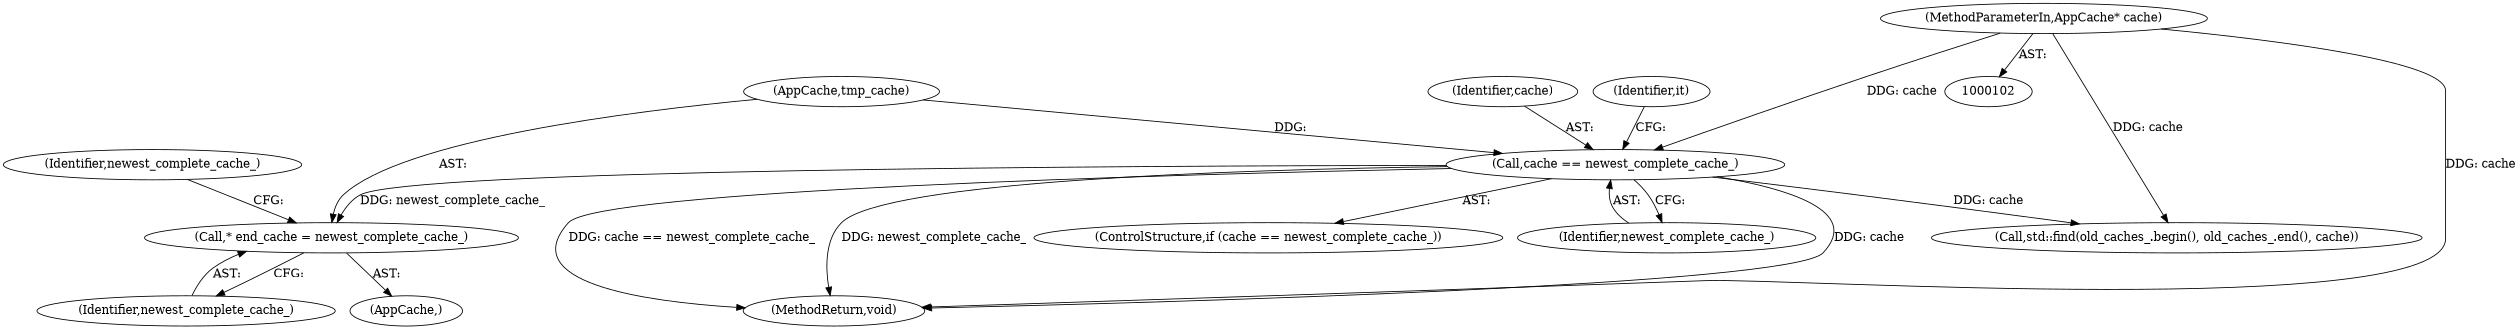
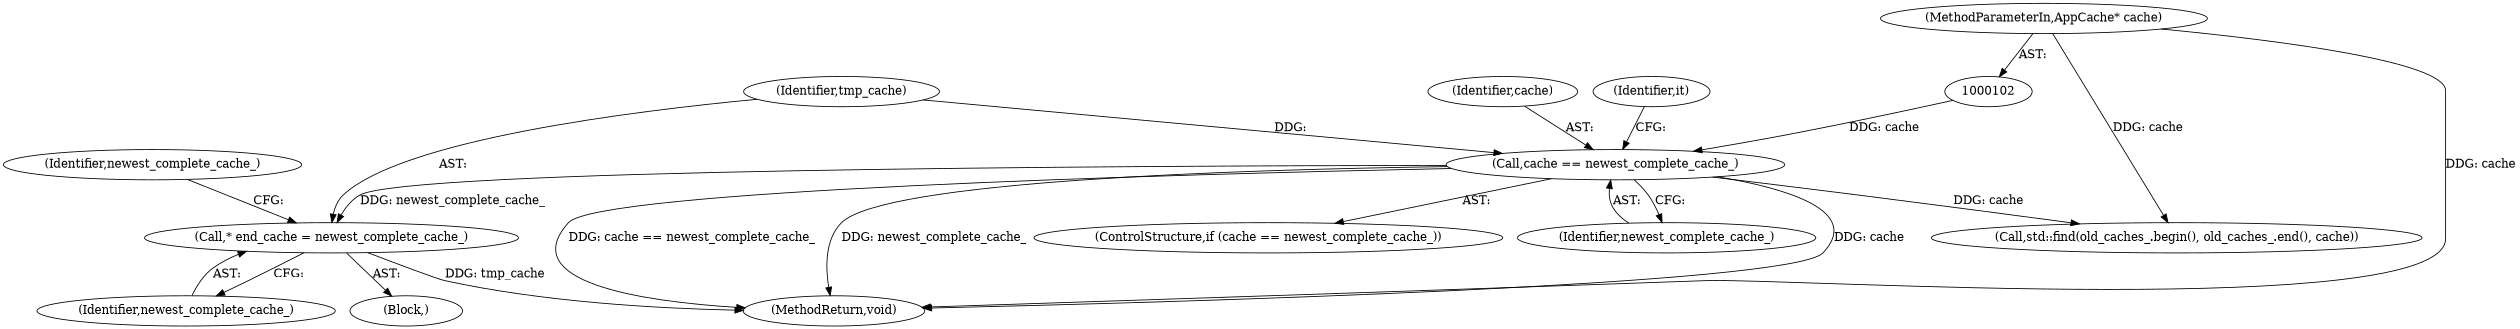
edge "(MethodParameterIn,AppCache* cache)" -> "(Call,cache == newest_complete_cache_)": now "1000102" -> "(Call,cache == newest_complete_cache_)"
node "(AppCache,tmp_cache)": label "(AppCache,tmp_cache)" -> "(Identifier,tmp_cache)"
edge "(Call,* end_cache = newest_complete_cache_)" -> "(MethodReturn,void)": added, label "DDG: tmp_cache"
node "(AppCache,)": label "(AppCache,)" -> "(Block,)"
